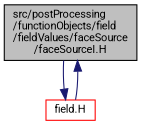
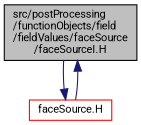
node "field.H": label "field.H" -> "faceSource.H"
